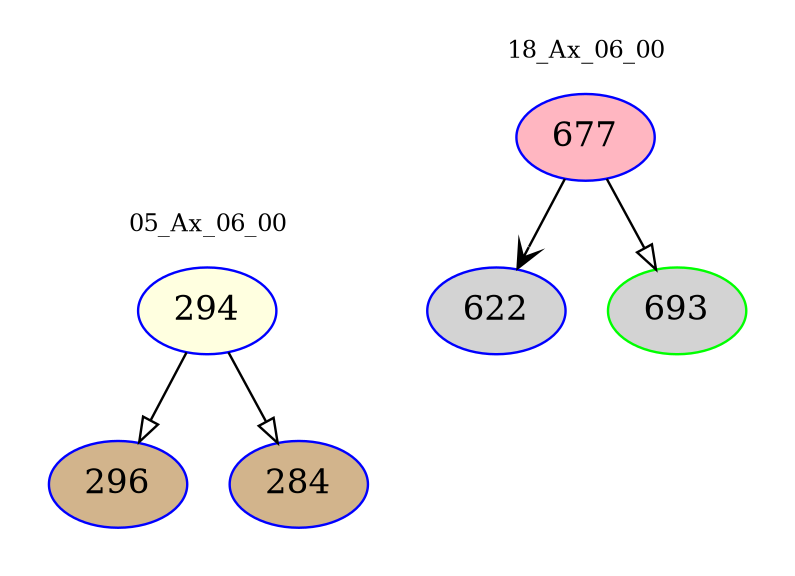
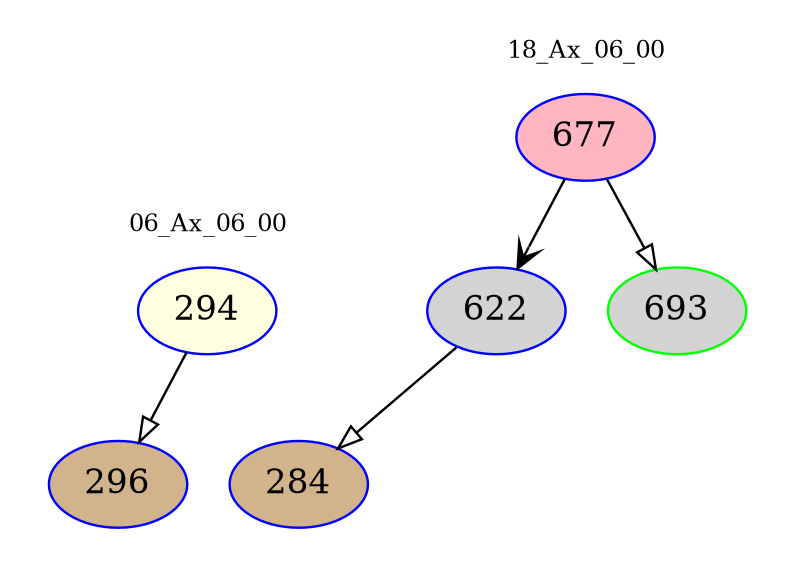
cluster "05_Ax_06_00": label "05_Ax_06_00" -> "06_Ax_06_00"
edge "294" -> "284": now "622" -> "284"
